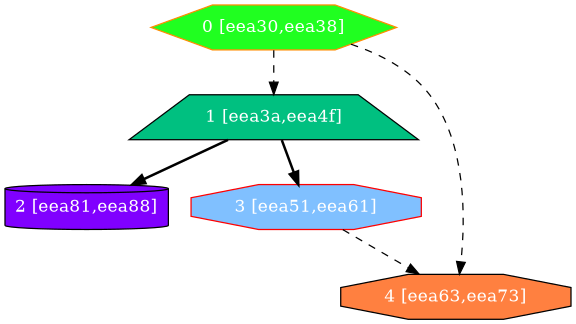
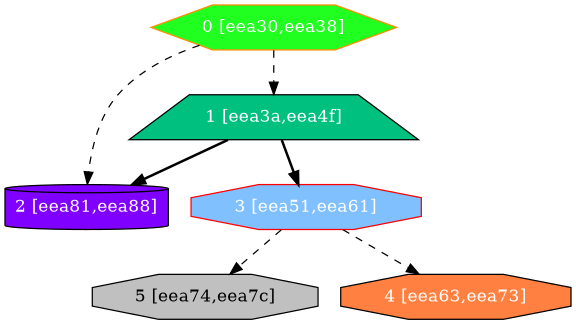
edge "0 [eea30,eea38]" -> "4 [eea63,eea73]": now "0 [eea30,eea38]" -> "2 [eea81,eea88]"
node "5 [eea74,eea7c]": added
